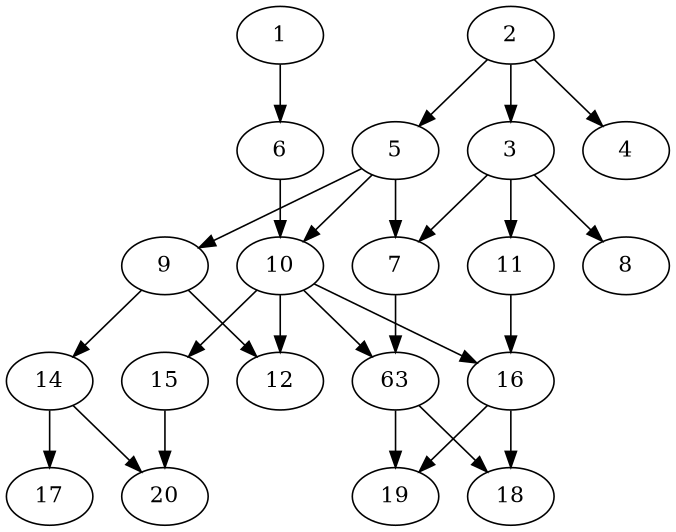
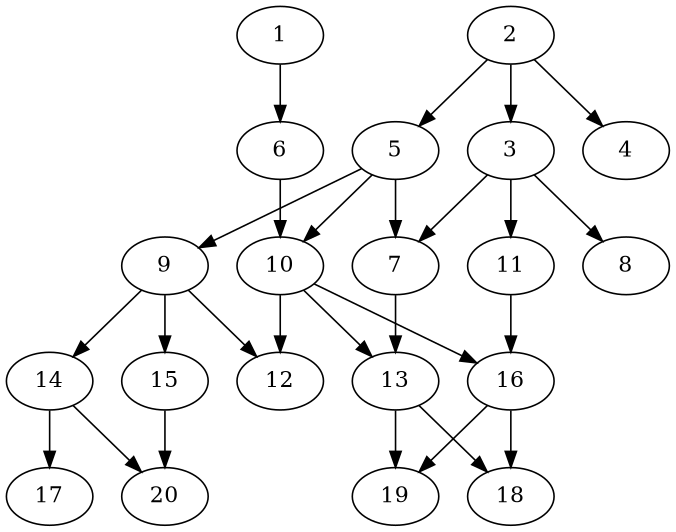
edge "10" -> "15": now "9" -> "15"
node "63": label "63" -> "13"
